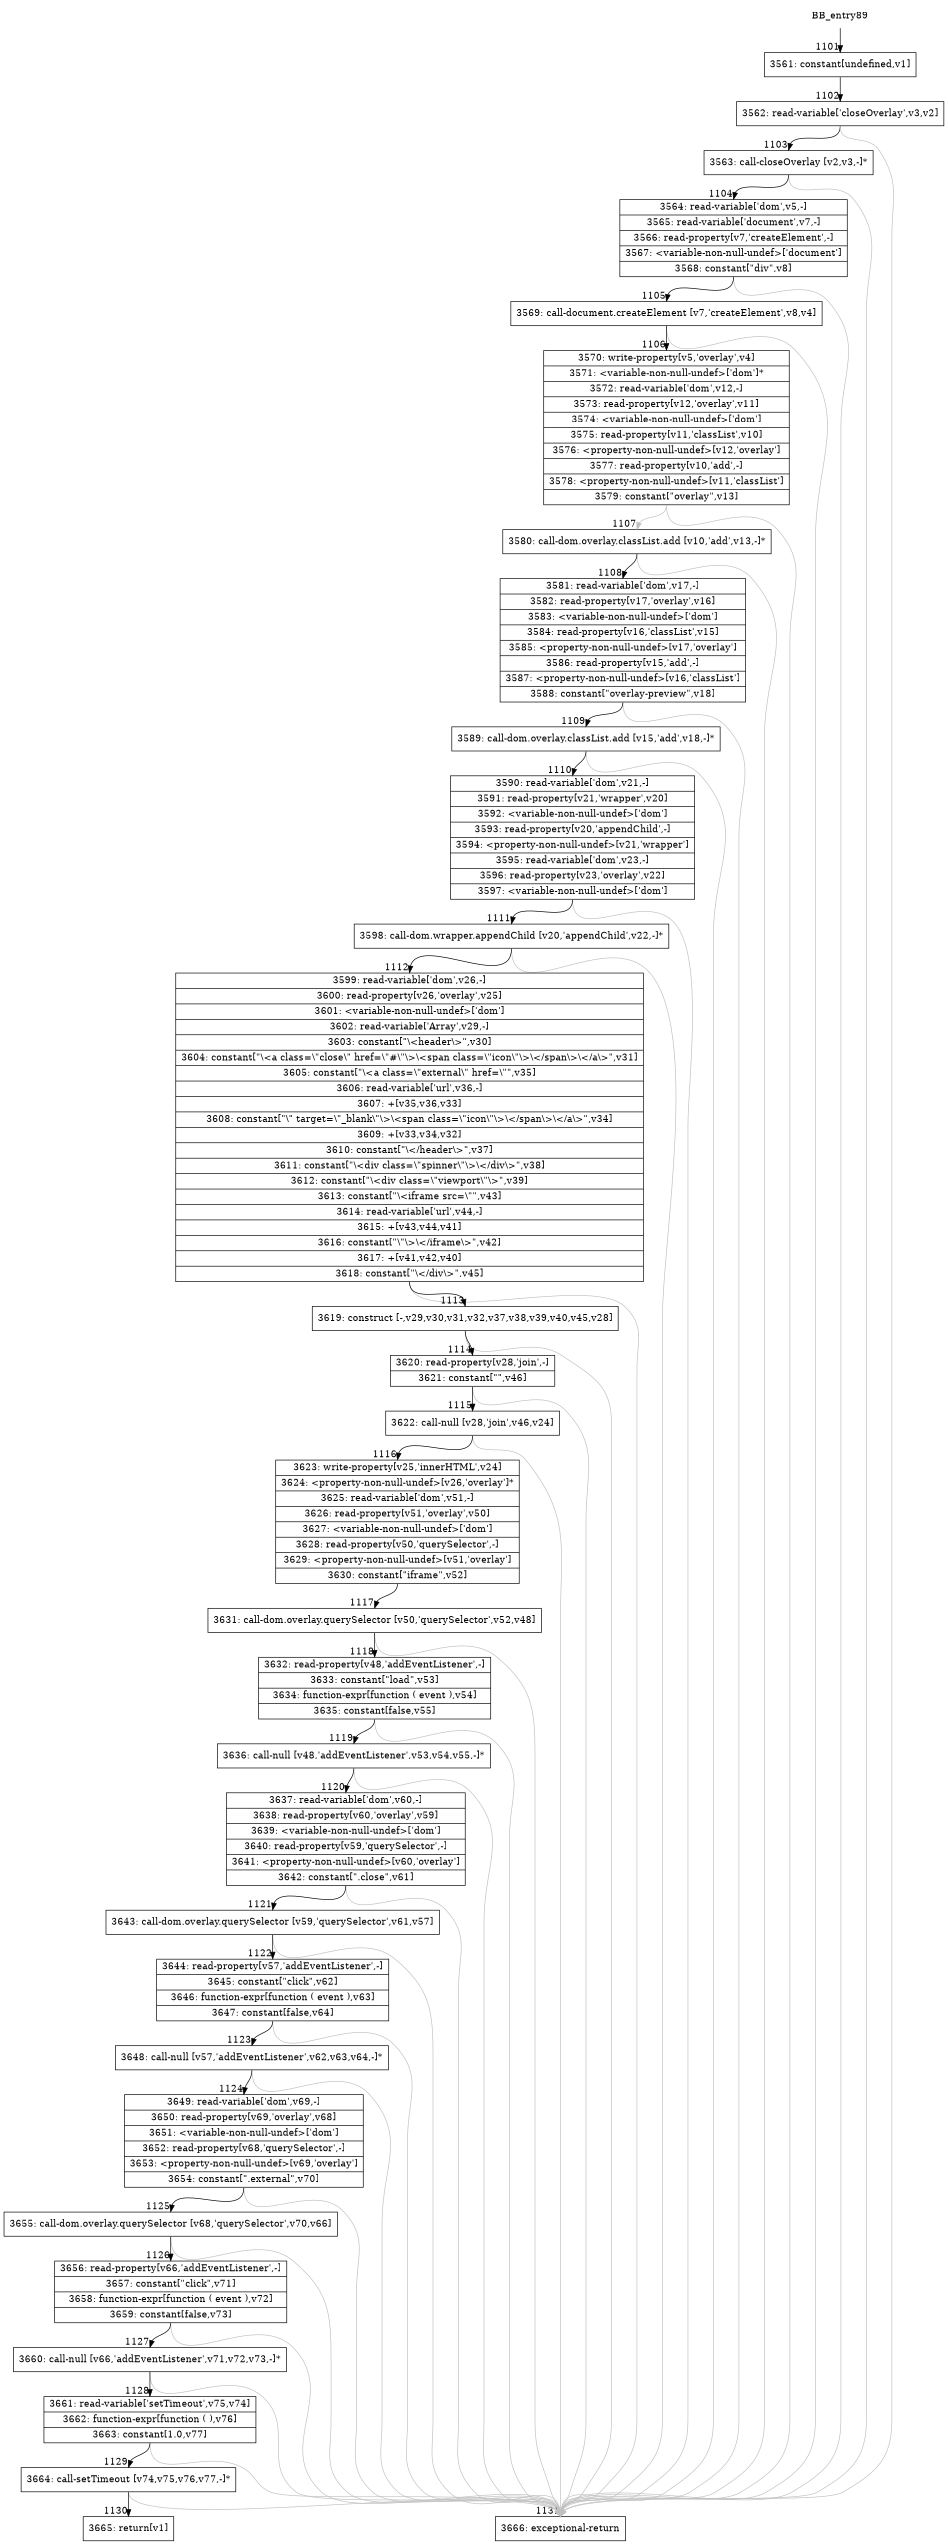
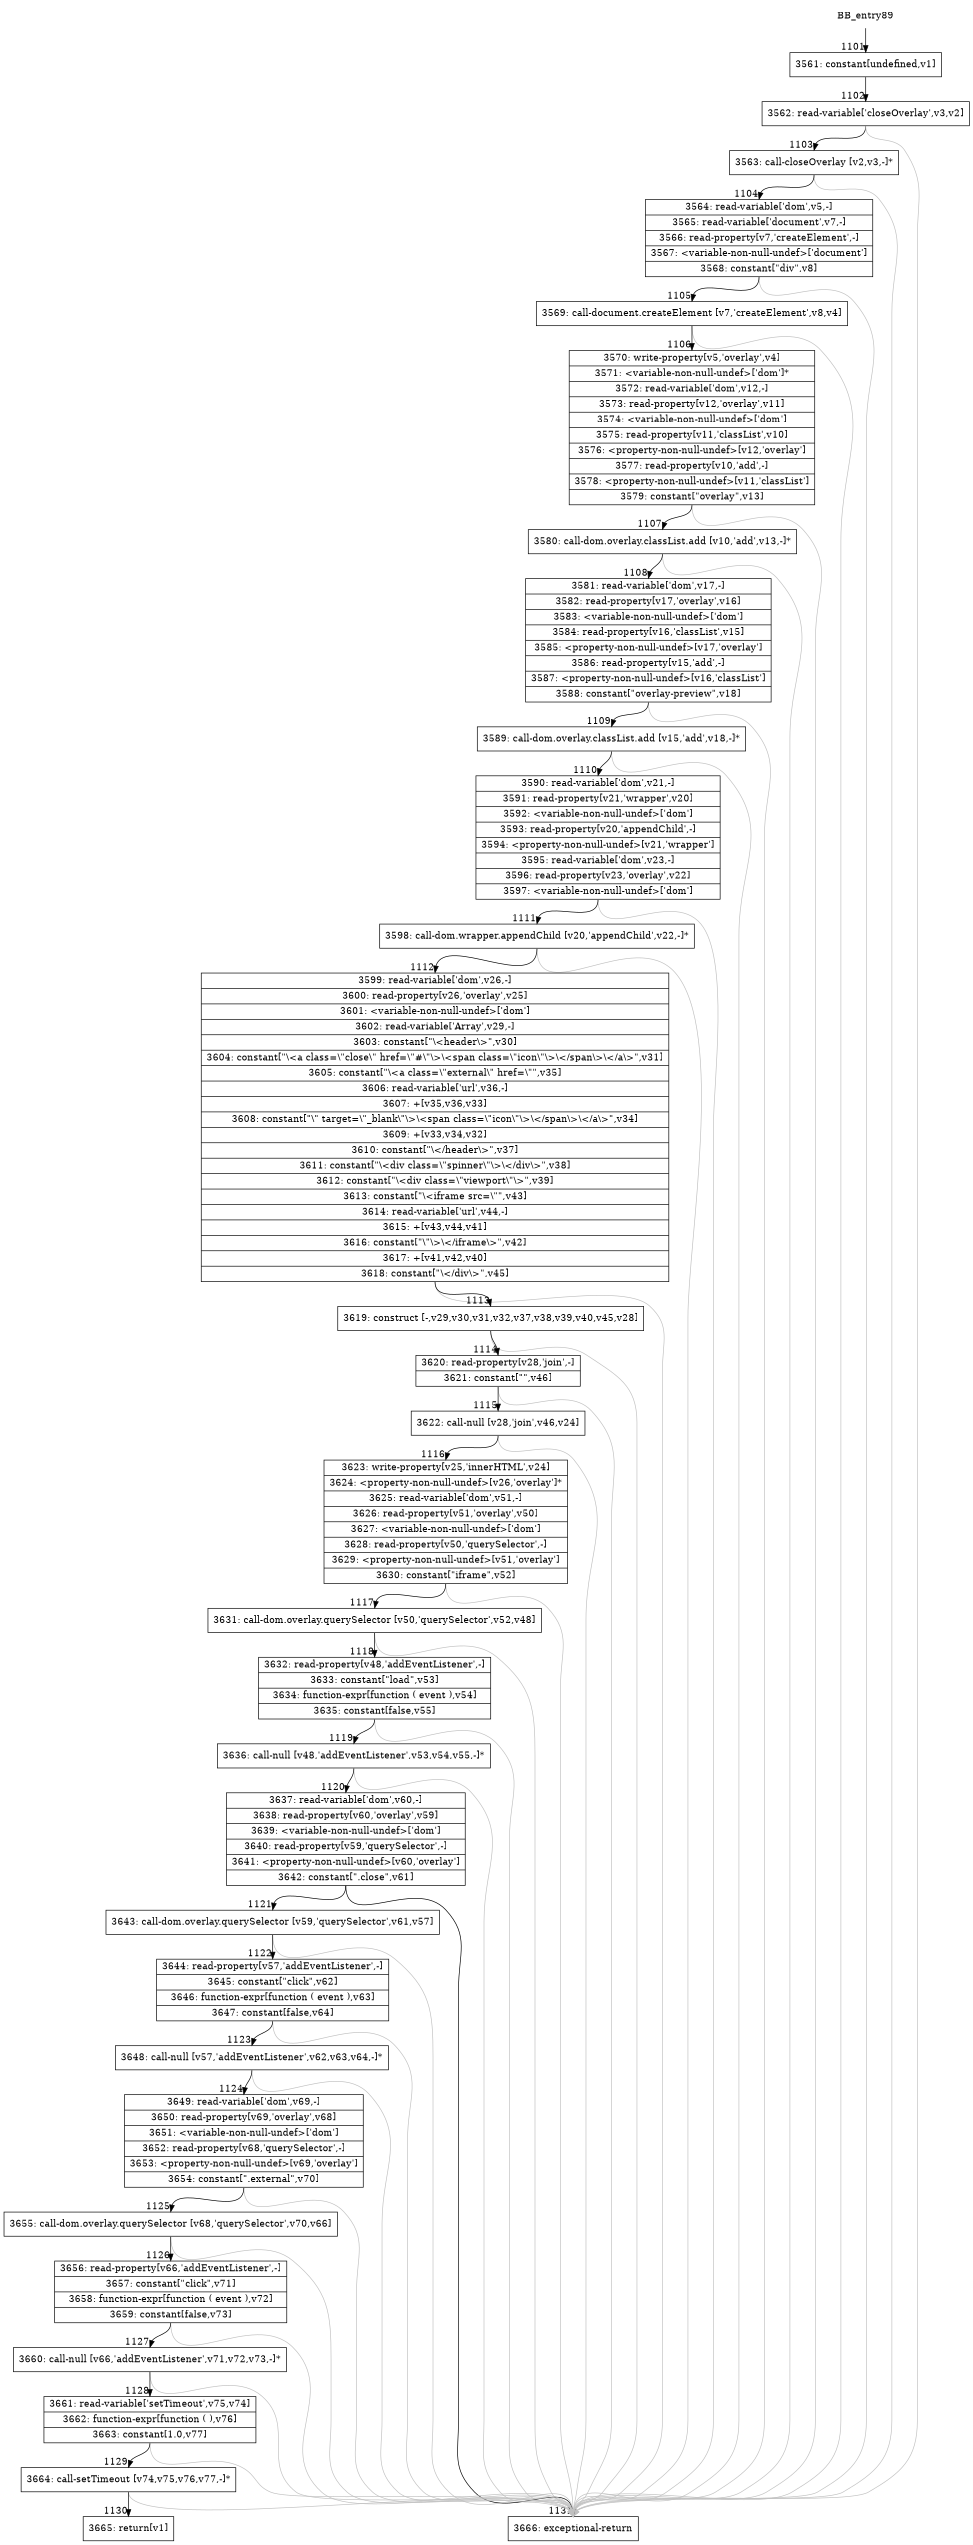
edge "3570: write-property[v5,'overlay',v4]" -> "3580: call-dom.overlay.classList.add [v10,'add',v13,-]*": color gray -> black
edge "3623: write-property[v25,'innerHTML',v24]" -> "3666: exceptional-return": added
edge "3637: read-variable['dom',v60,-]" -> "3666: exceptional-return": color gray -> black
